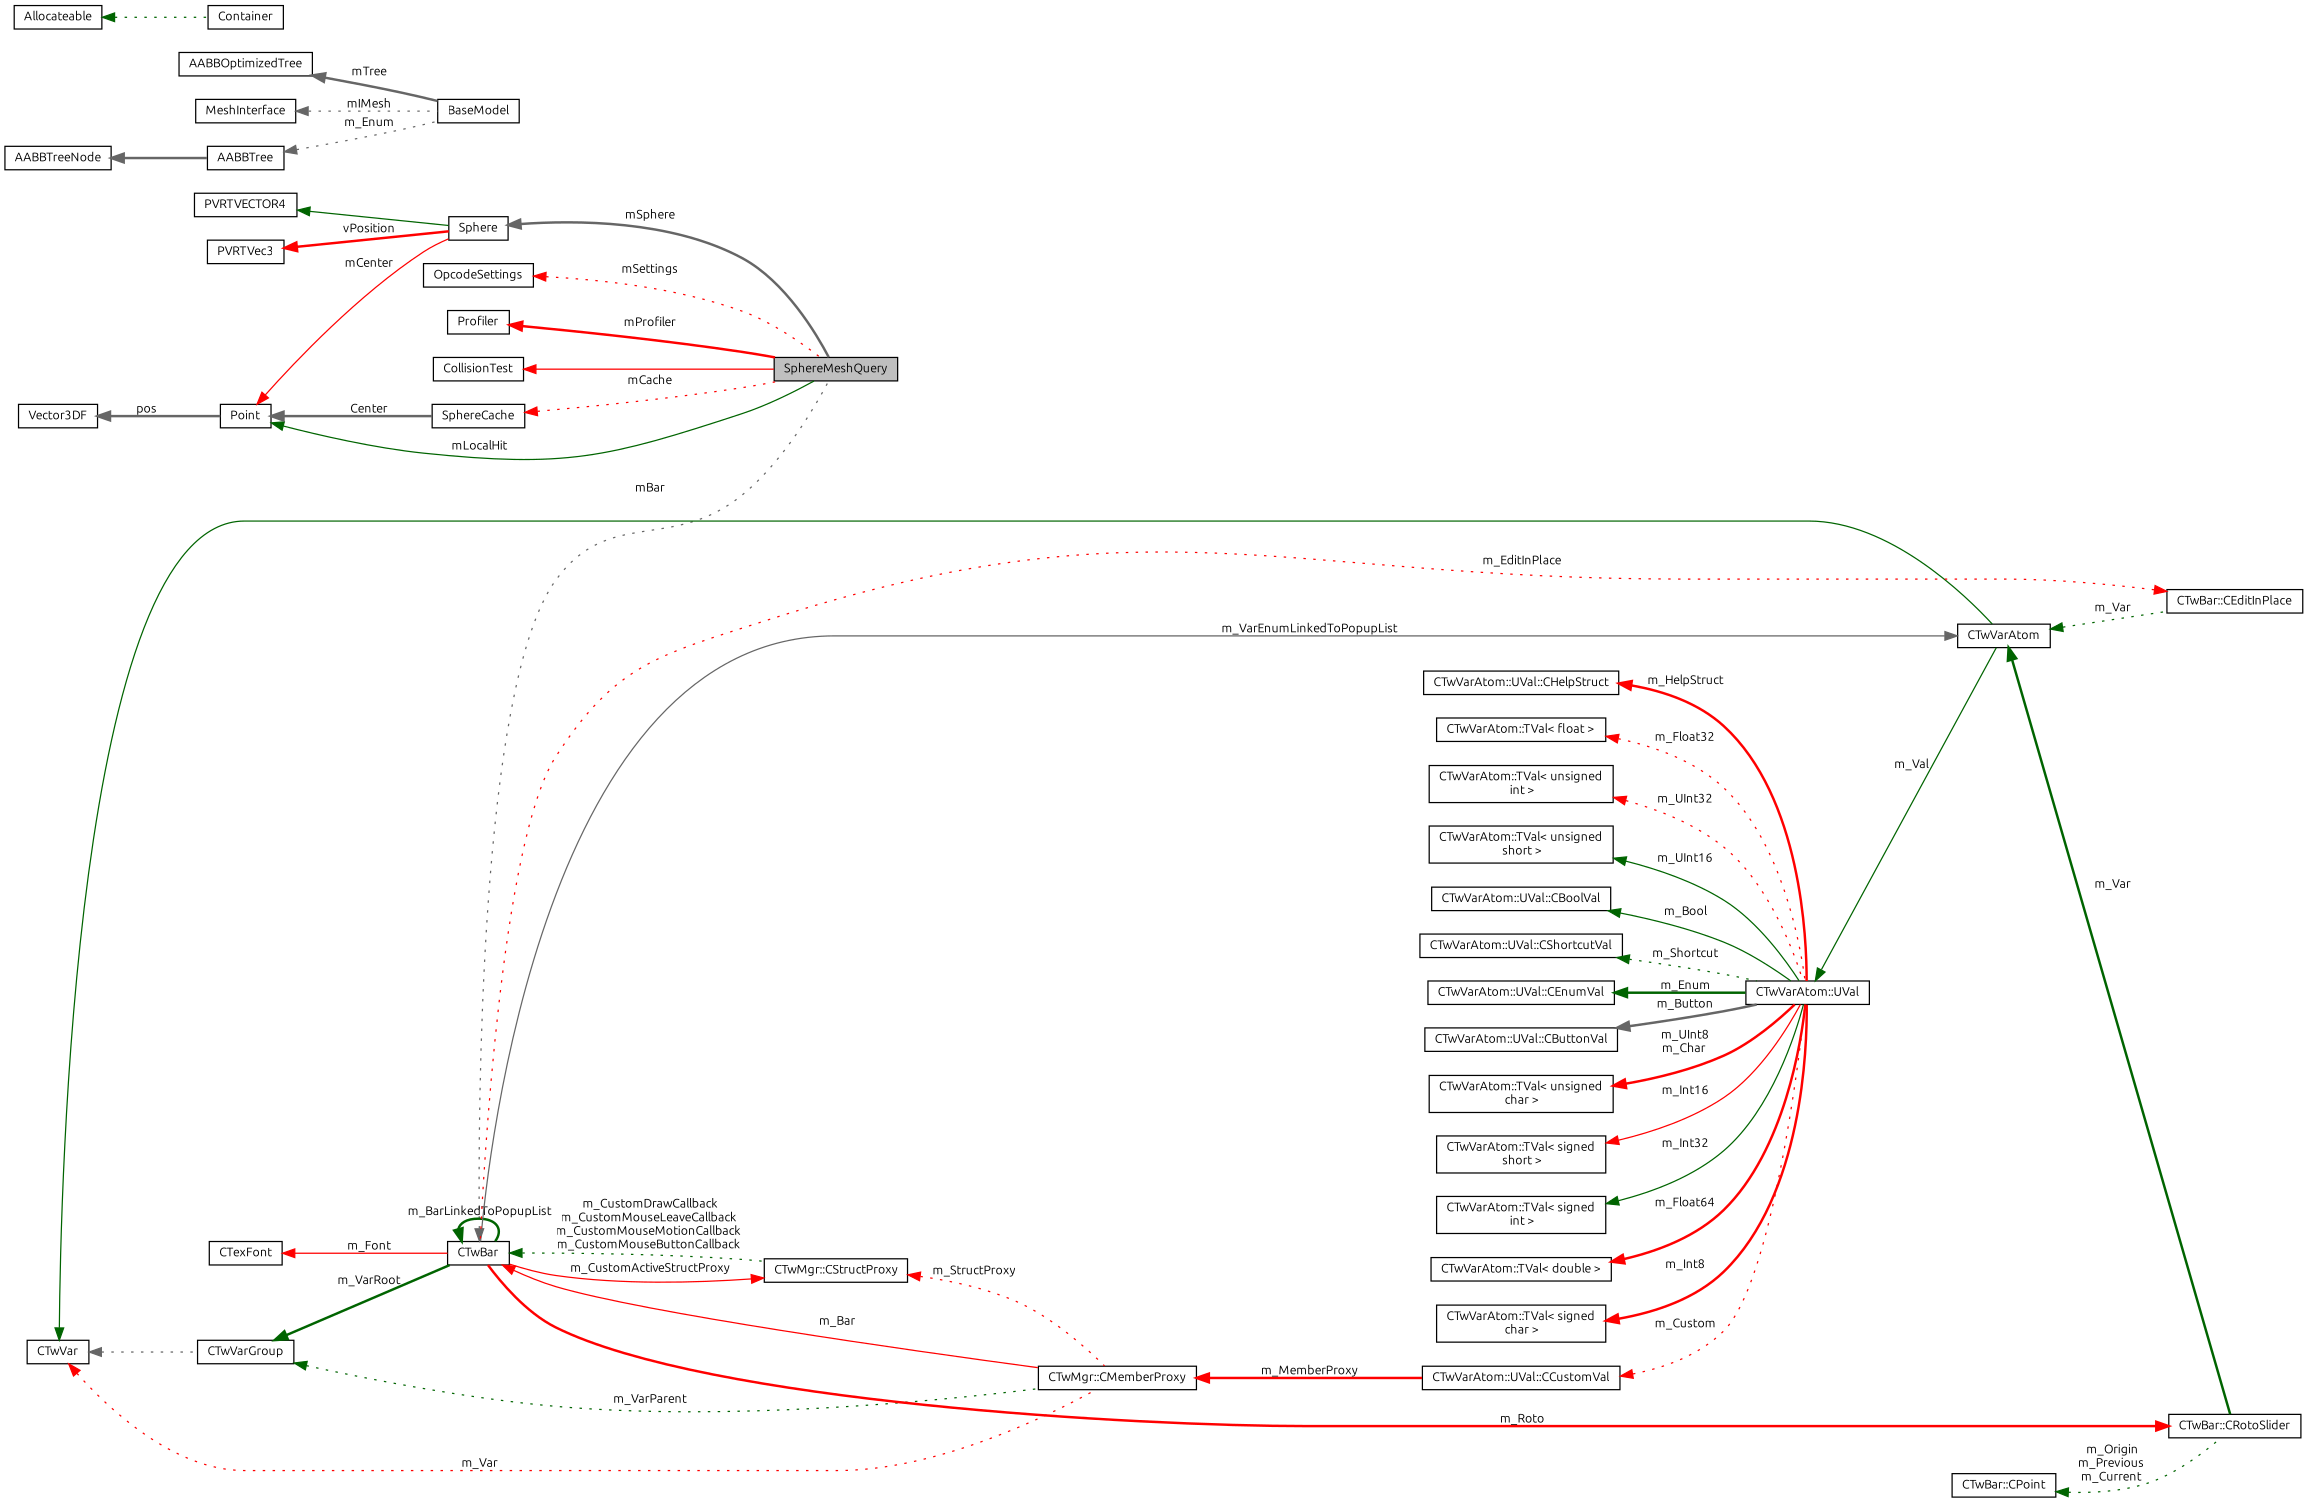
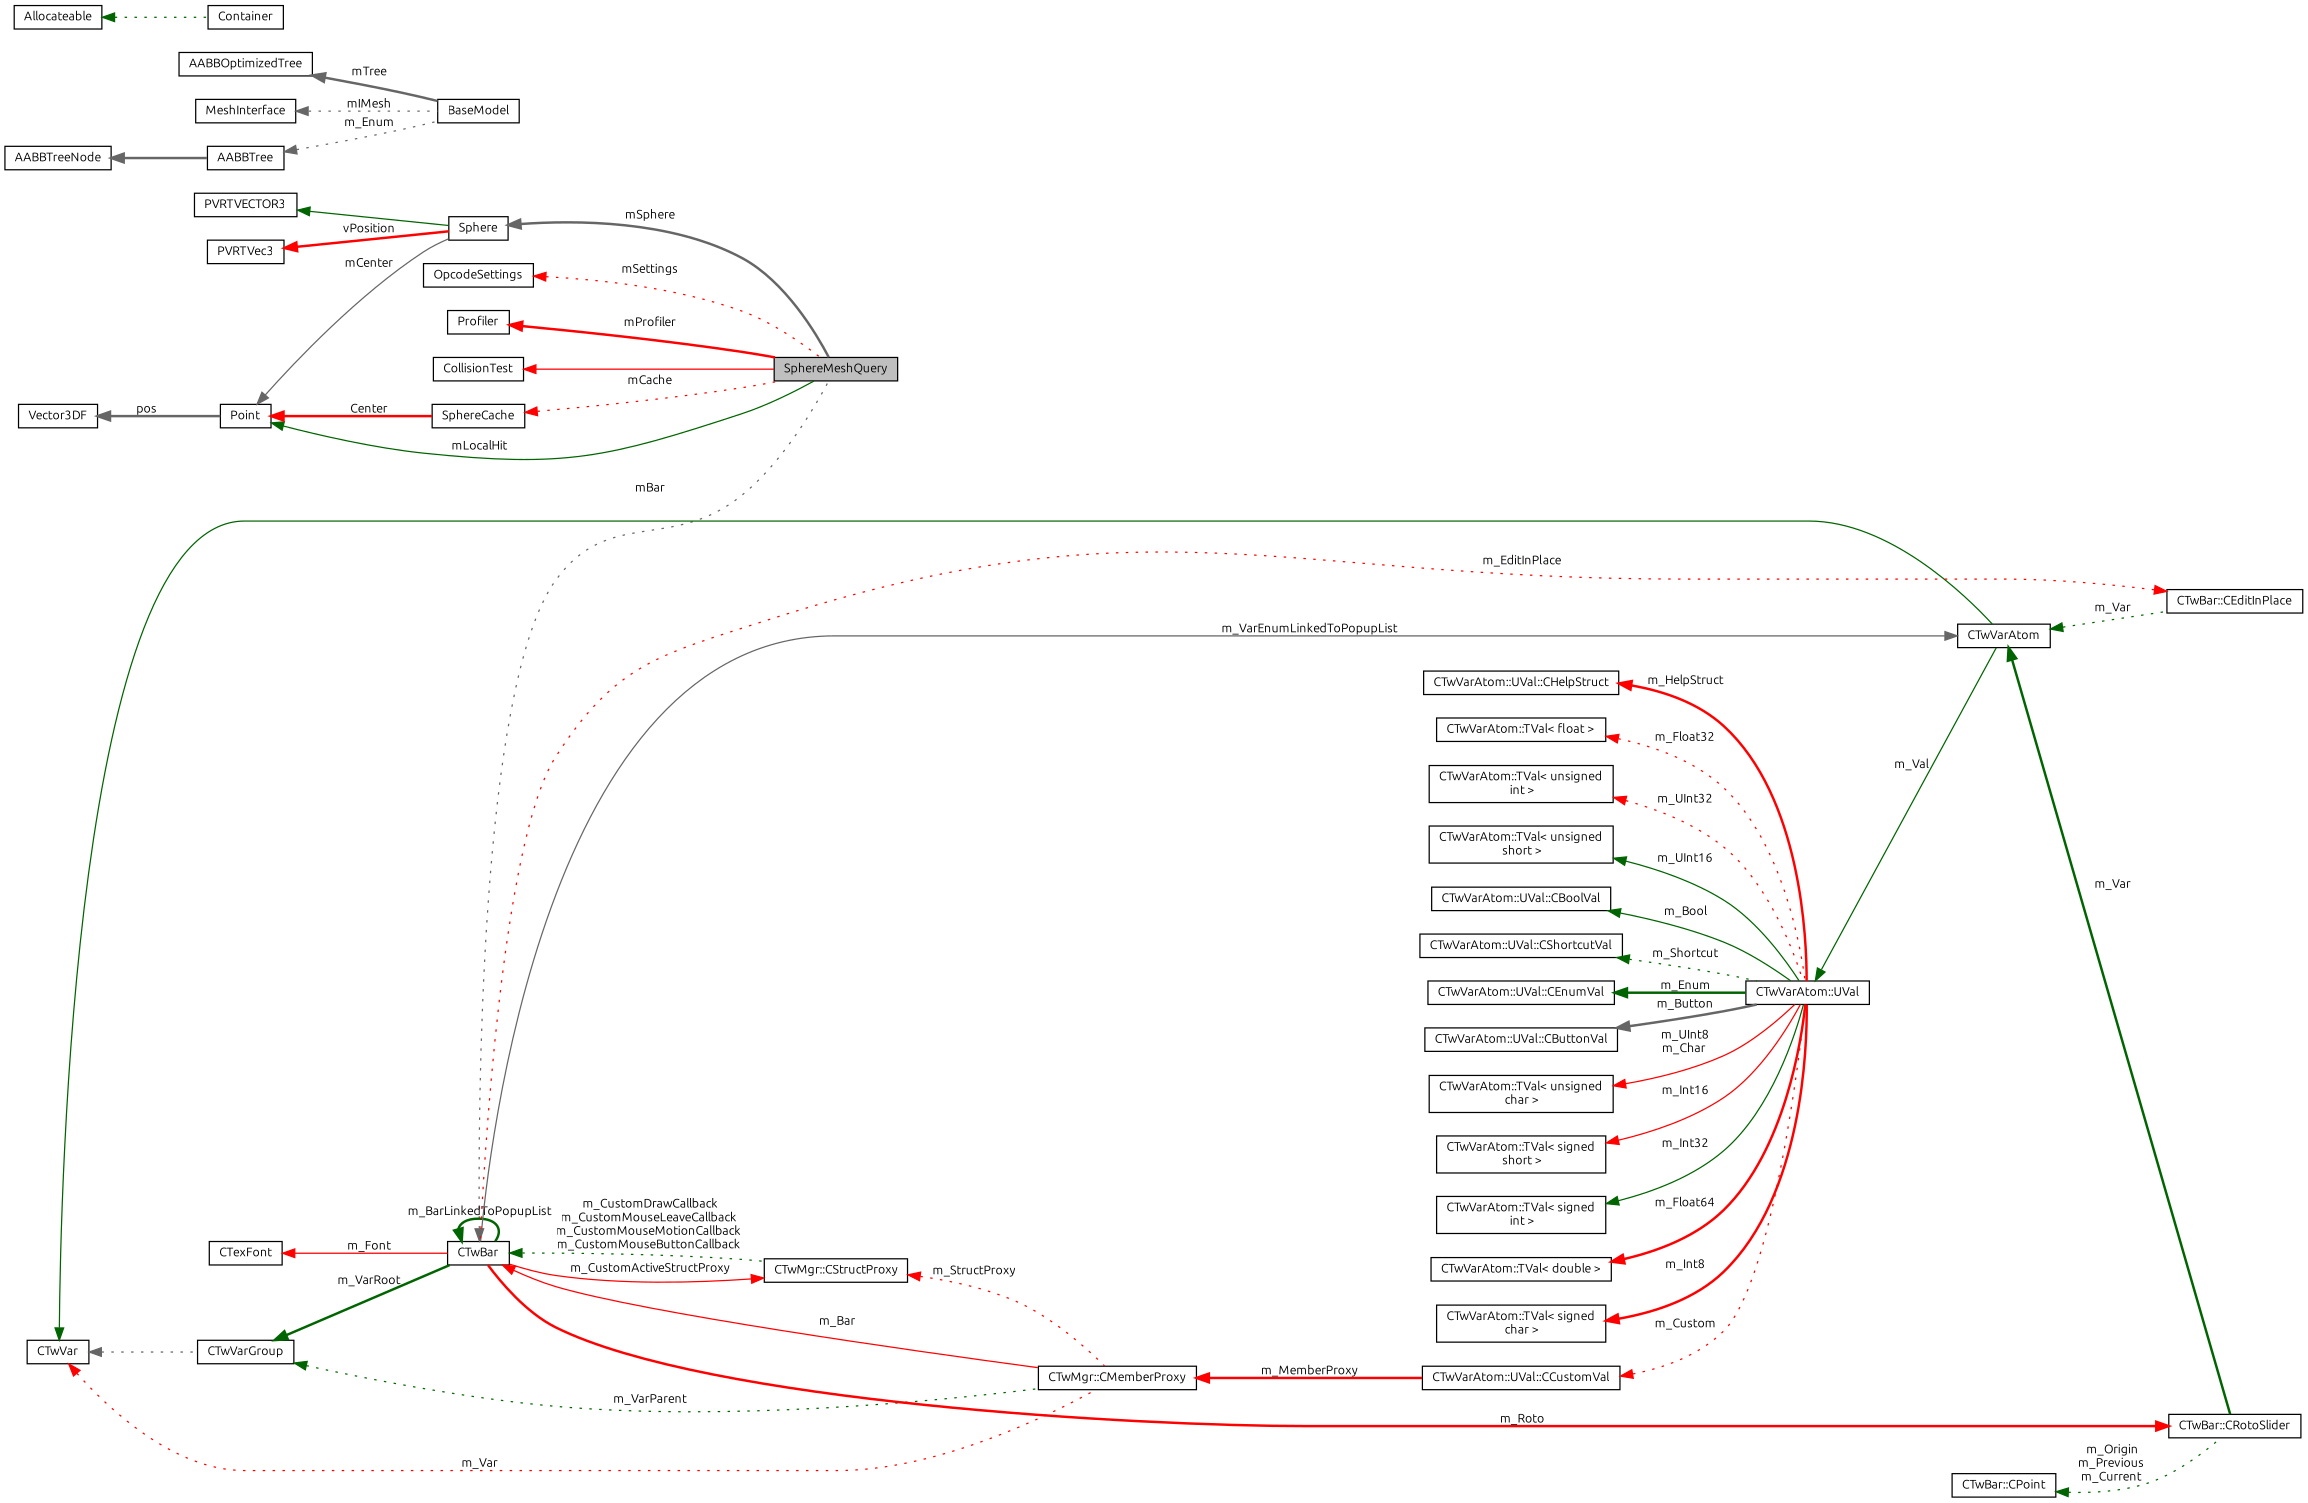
node "PVRTVECTOR4": label "PVRTVECTOR4" -> "PVRTVECTOR3"
edge "Sphere" -> "Point": color red -> gray40
edge "SphereCache" -> "Point": color gray40 -> red
edge "CTwVarAtom::UVal" -> "CTwVarAtom::TVal< unsigned char >": style bold -> solid
